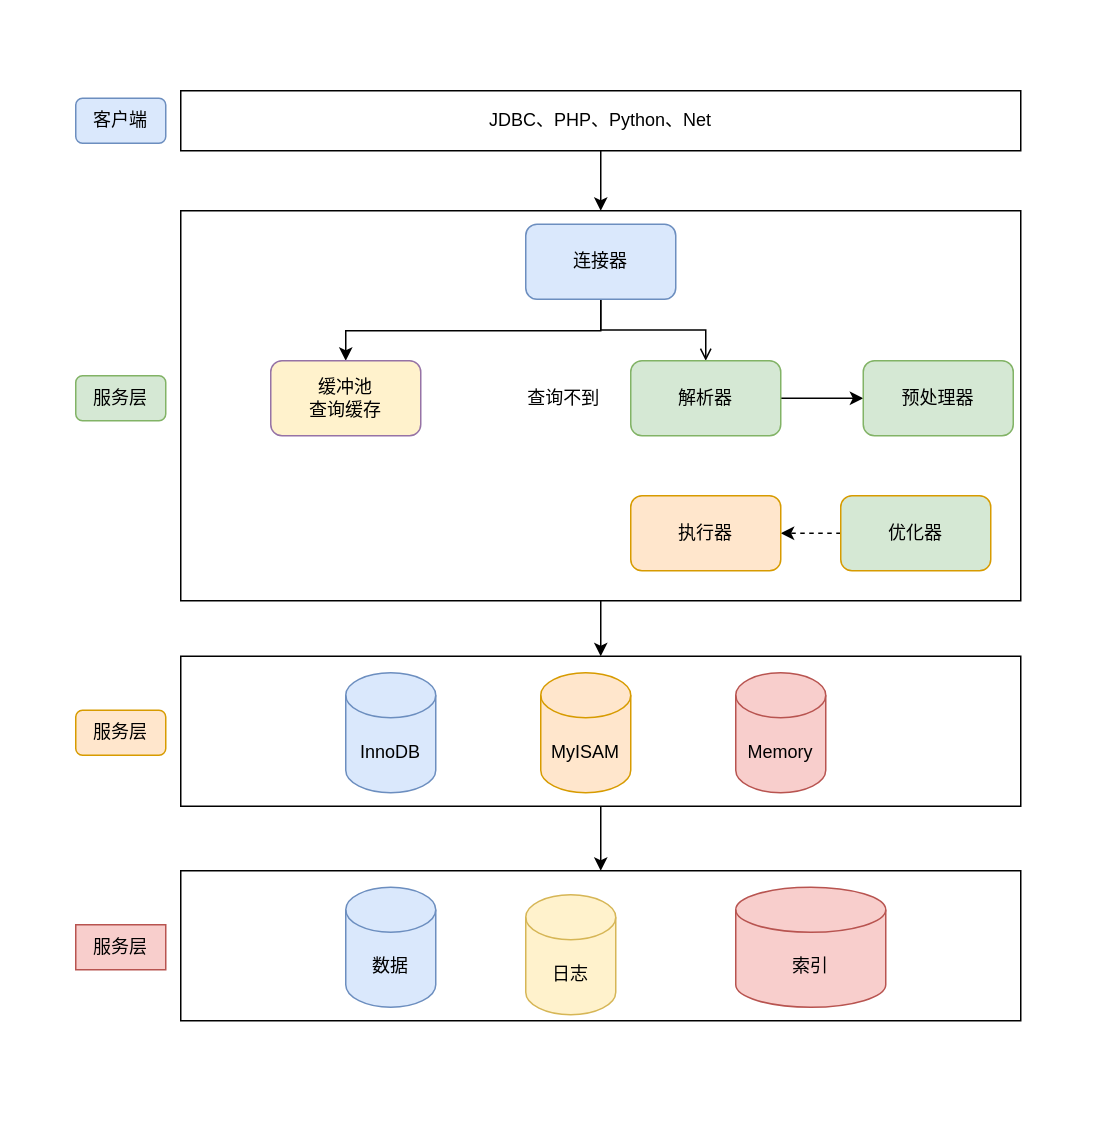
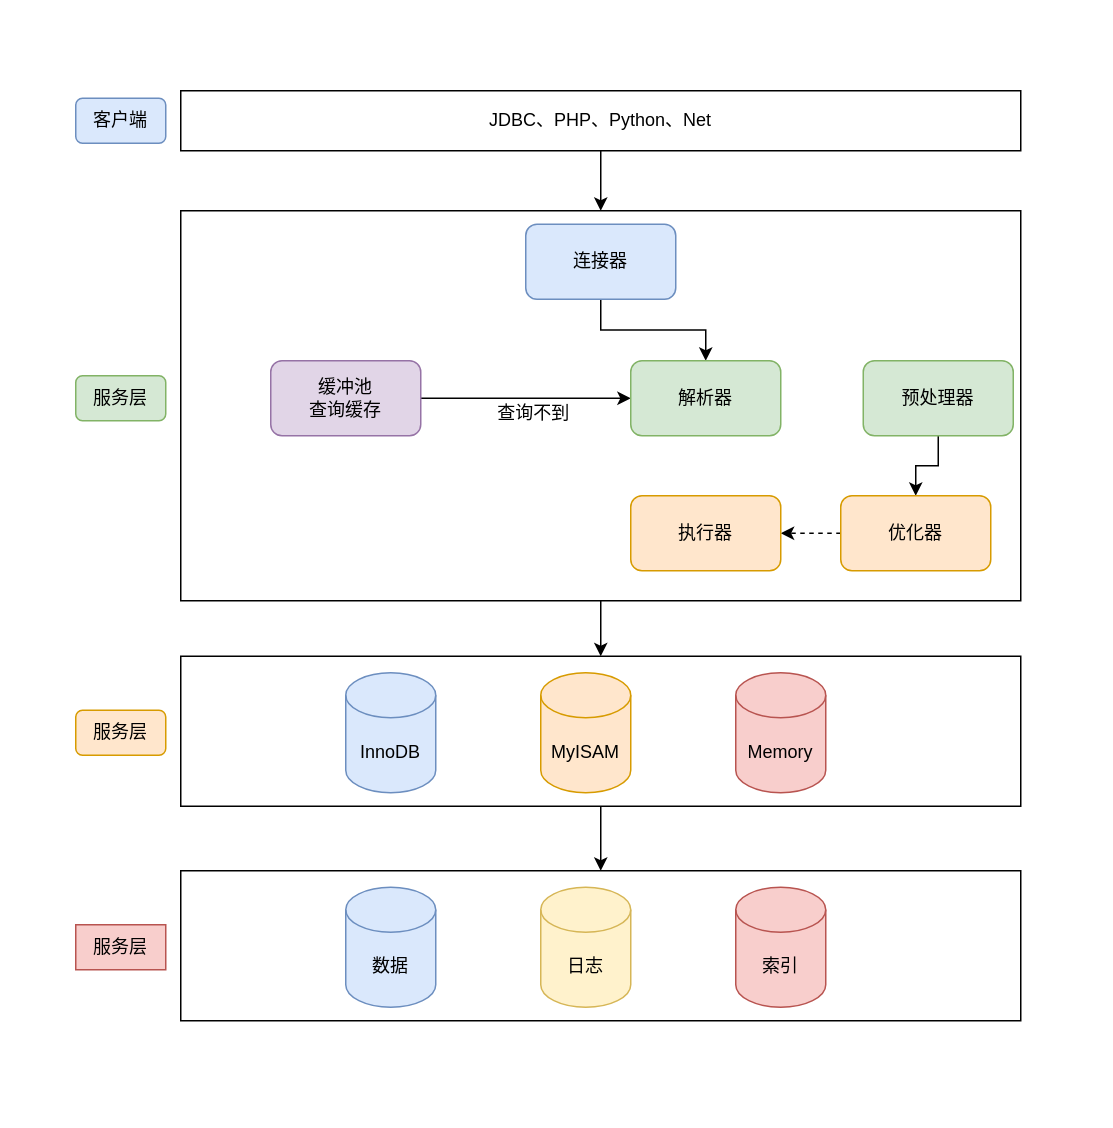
edge "连接器" -> "缓冲池 查询缓存": removed
edge "连接器" -> "解析器": arrowhead open -> classic
node "缓冲池 查询缓存": fillcolor #fff2cc -> #e1d5e7
edge "缓冲池 查询缓存" -> "解析器": added
node "查询不到": moved (563, 398) -> (533, 413)
edge "解析器" -> "预处理器": removed
edge "预处理器" -> "优化器": added
node "优化器": fillcolor #d5e8d4 -> #ffe6cc
node "索引": size 150x120 -> 90x120
node "日志": moved (571, 955) -> (586, 947)
